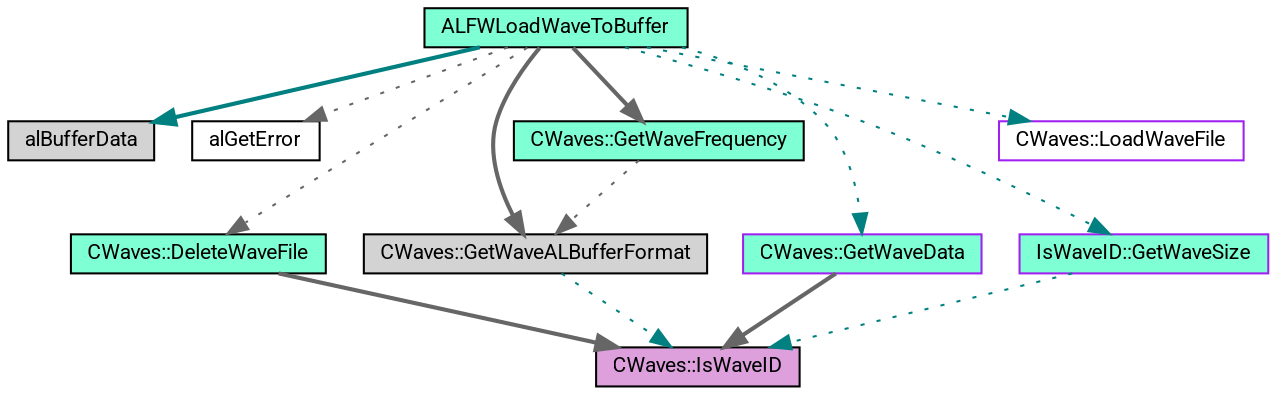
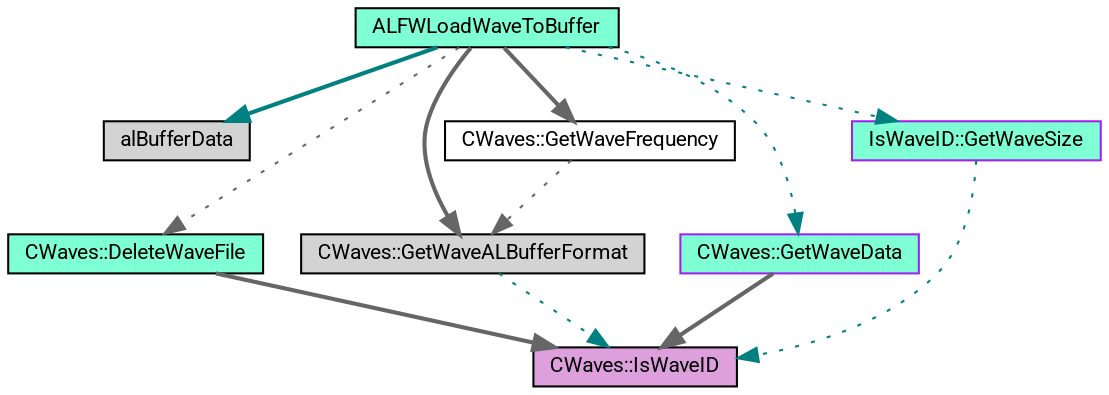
node "alGetError": removed
node "CWaves::GetWaveFrequency": fillcolor aquamarine -> white
node "CWaves::LoadWaveFile": removed
